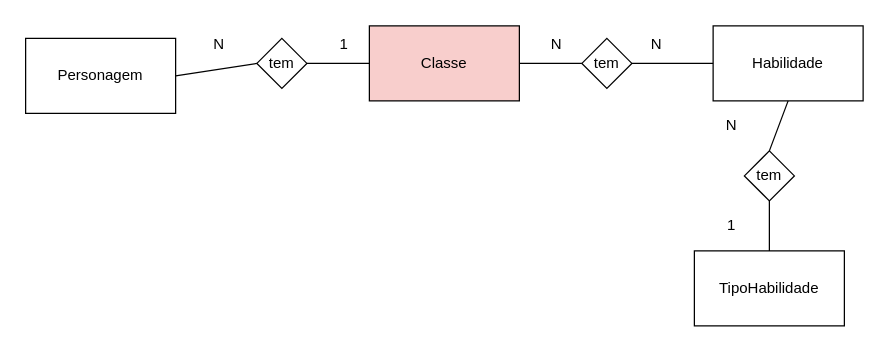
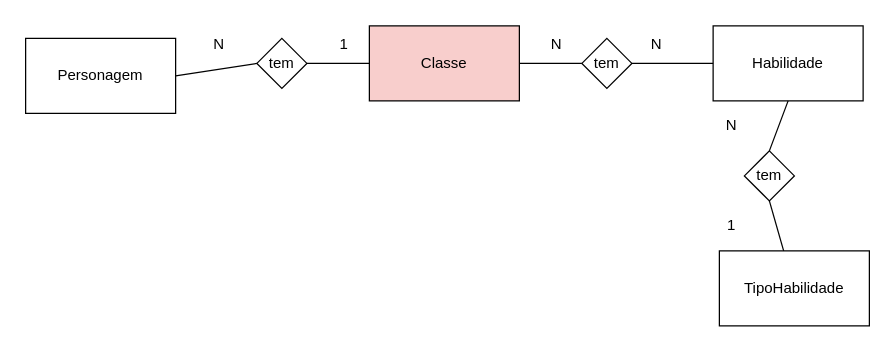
node "TipoHabilidade": moved (769, 288) -> (794, 288)
